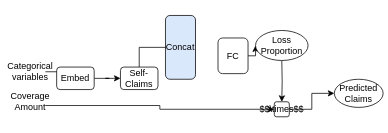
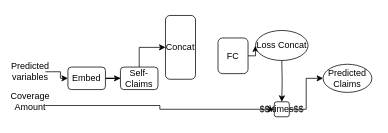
node "Loss Proportion": label "Loss Proportion" -> "Loss Concat"
edge "Concat" -- "Self-Claims": arrowhead none -> classic
node "Concat": fillcolor #dae8fc -> #ffffff
node "Categorical variables": label "Categorical variables" -> "Predicted variables"
node "Embed": moved (75, 78) -> (87, 78)
node "Predicted Claims": moved (359, 93) -> (347, 78)
